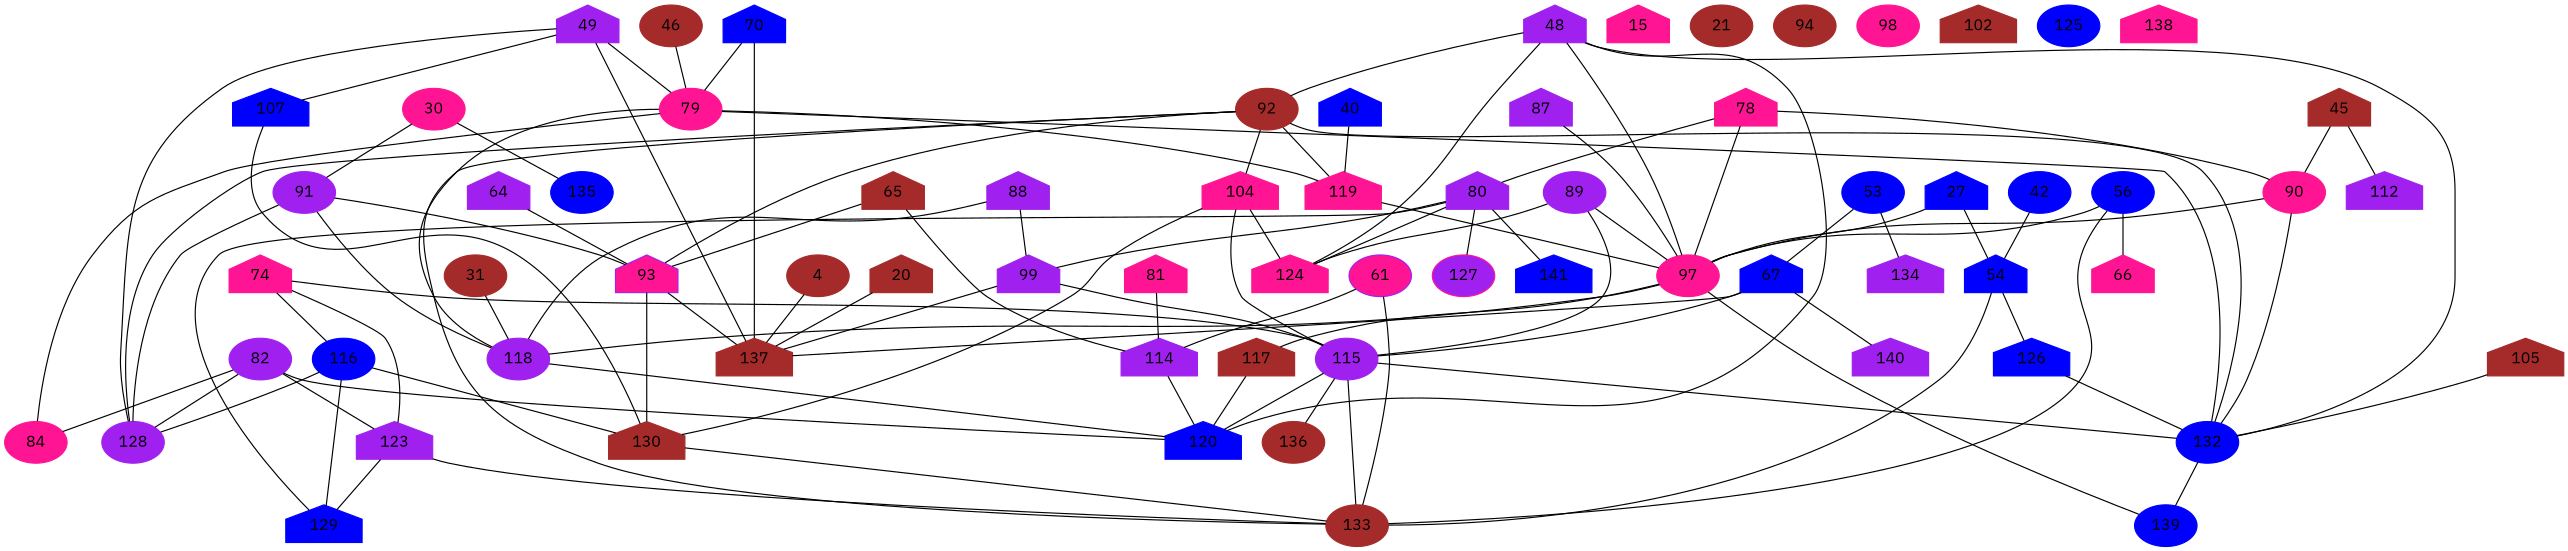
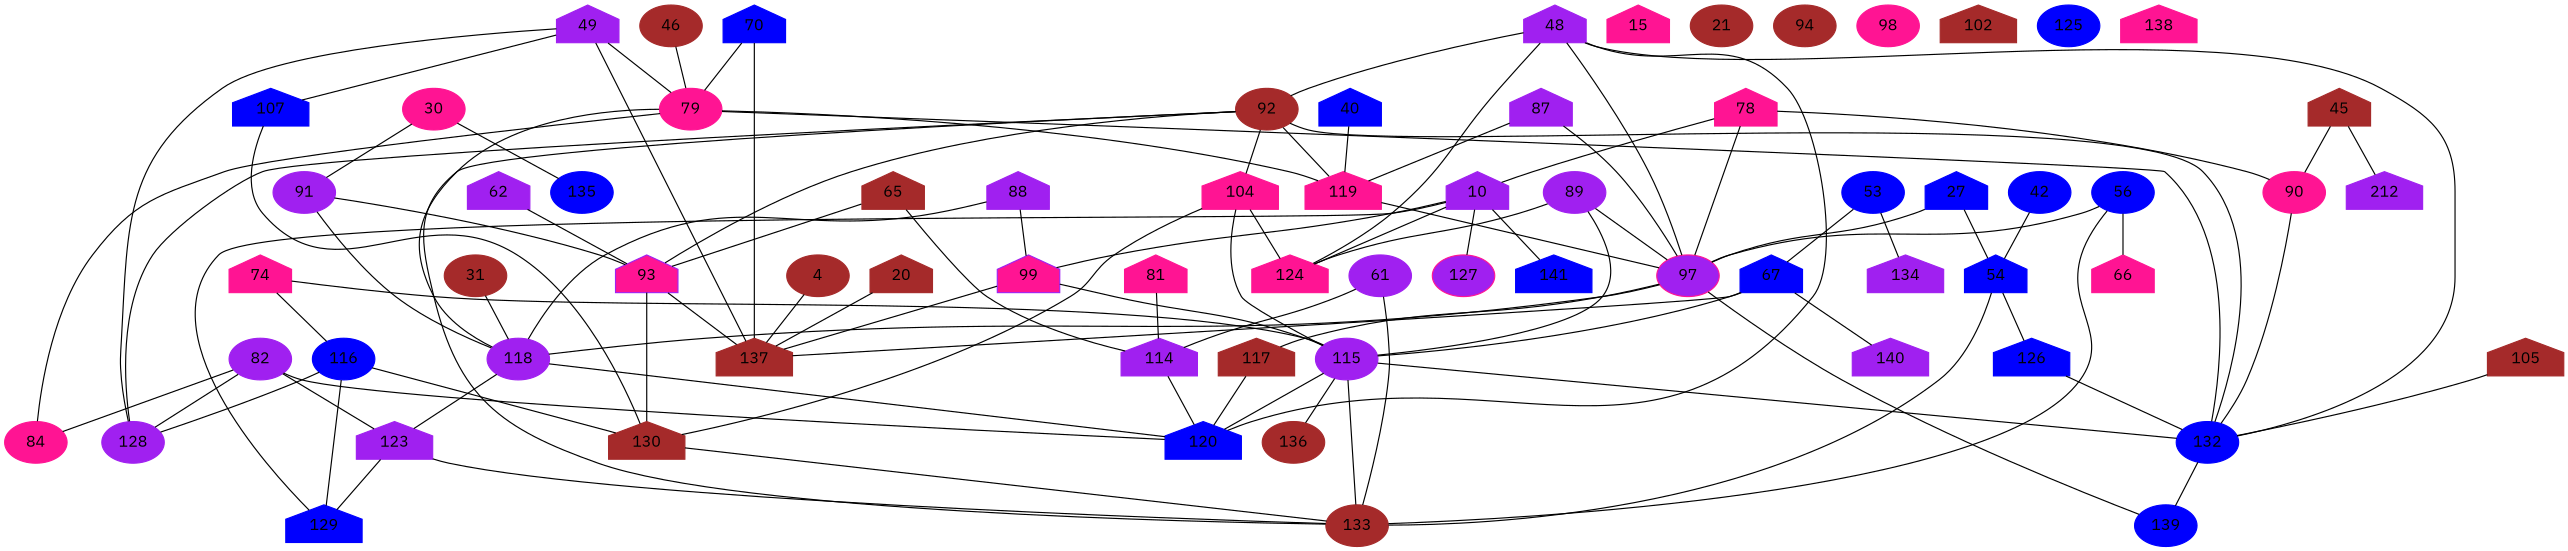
edge "87" -- "119": added
node "64": label "64" -> "62"
node "80": label "80" -> "10"
node "112": label "112" -> "212"
edge "90" -- "97": removed
node "99": fillcolor purple -> deeppink
node "61": fillcolor deeppink -> purple
node "97": fillcolor deeppink -> purple
edge "91" -- "128": removed
edge "74" -- "123": now "118" -- "123"
